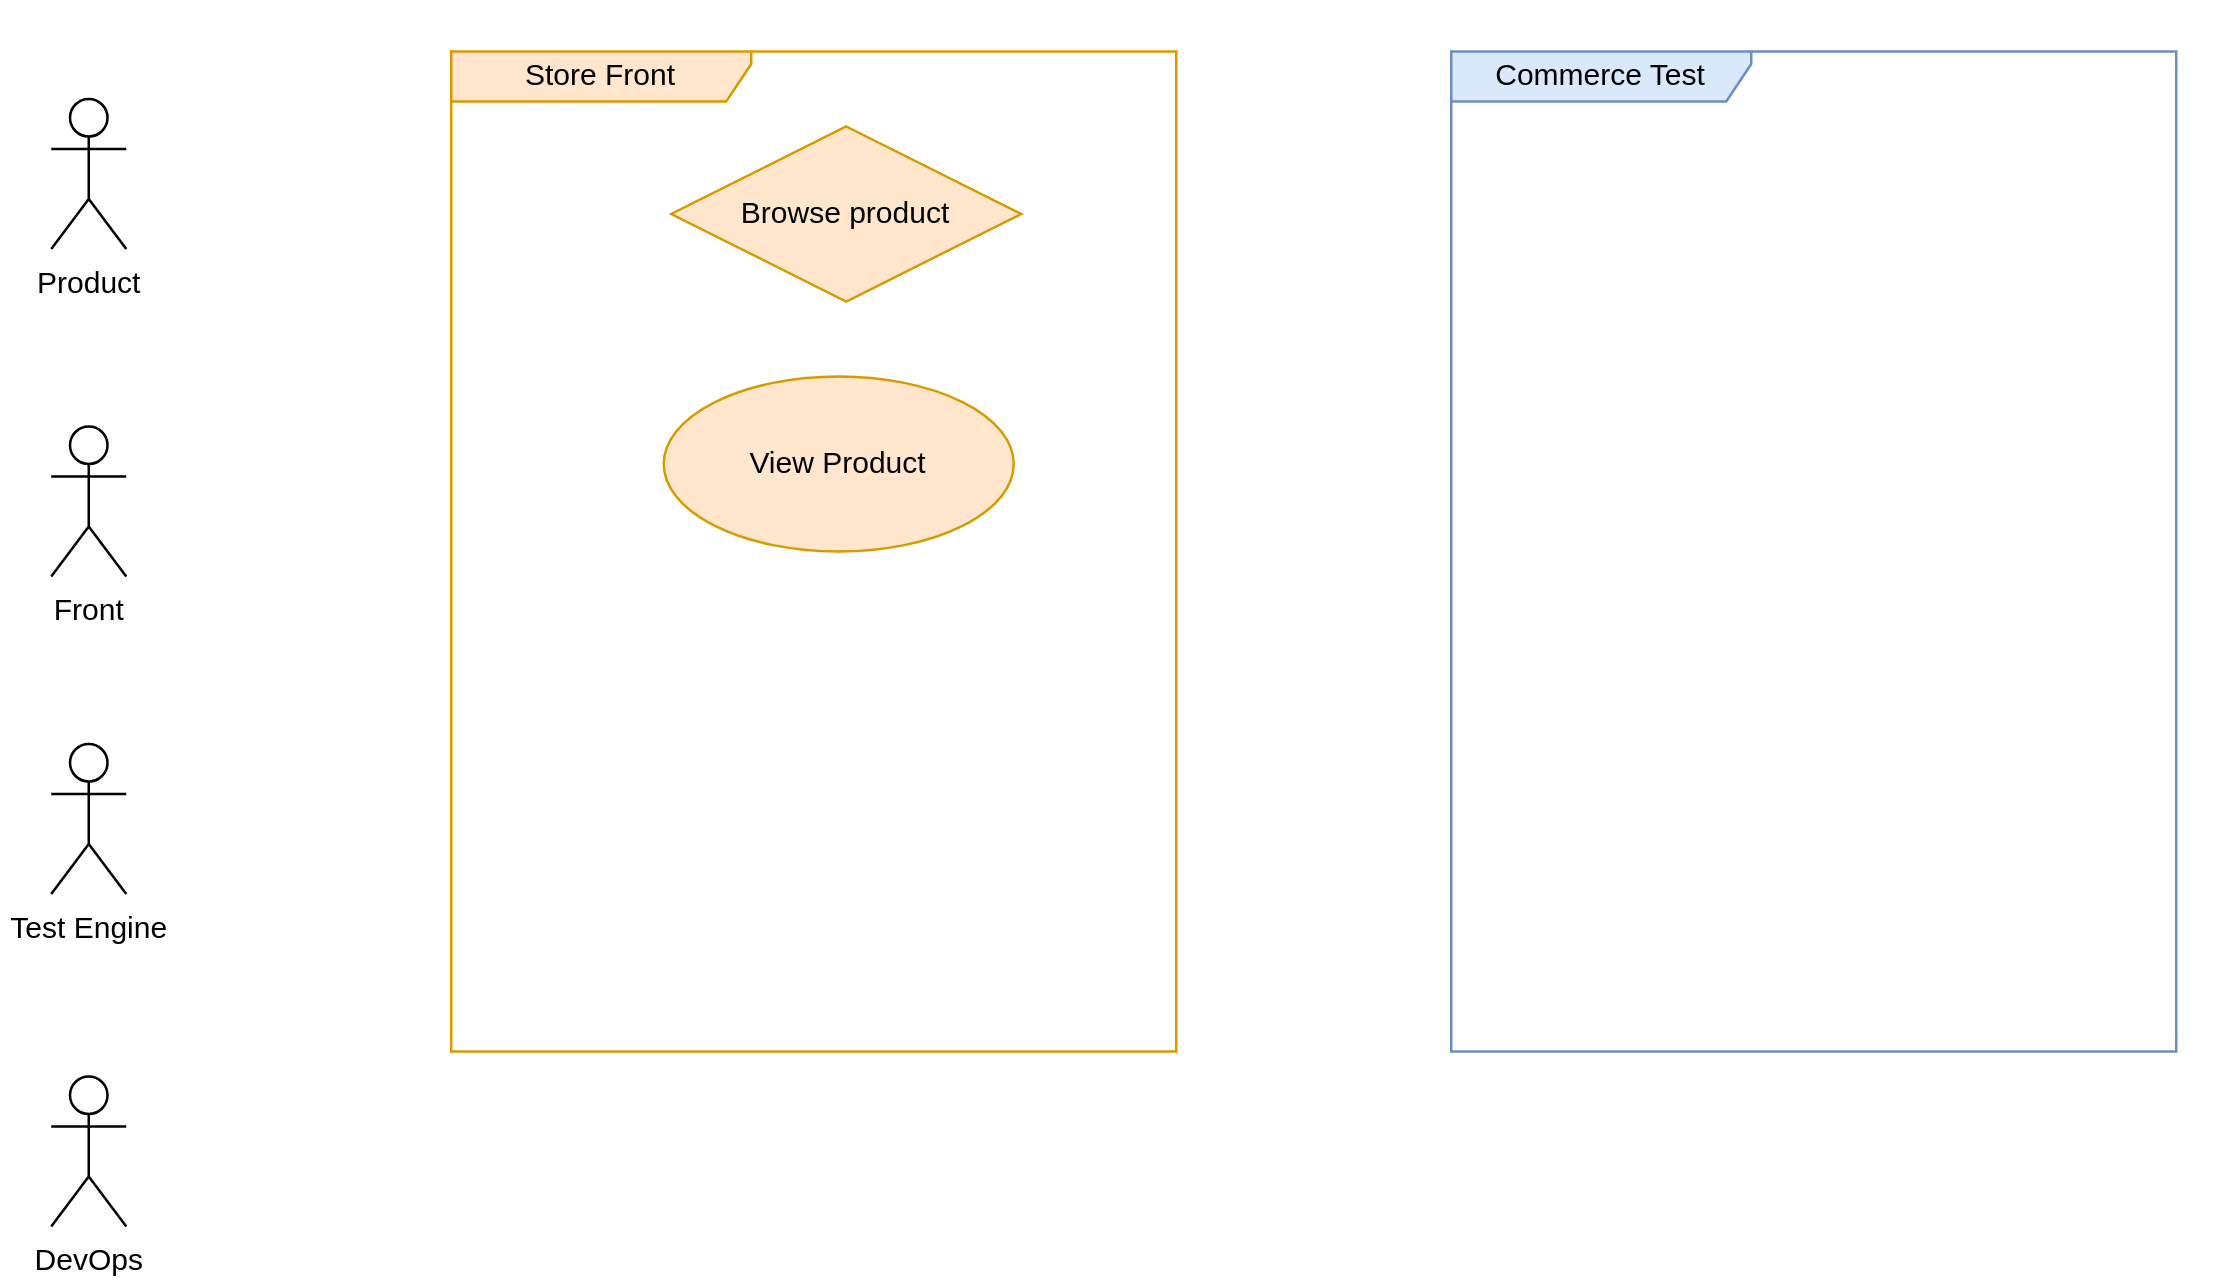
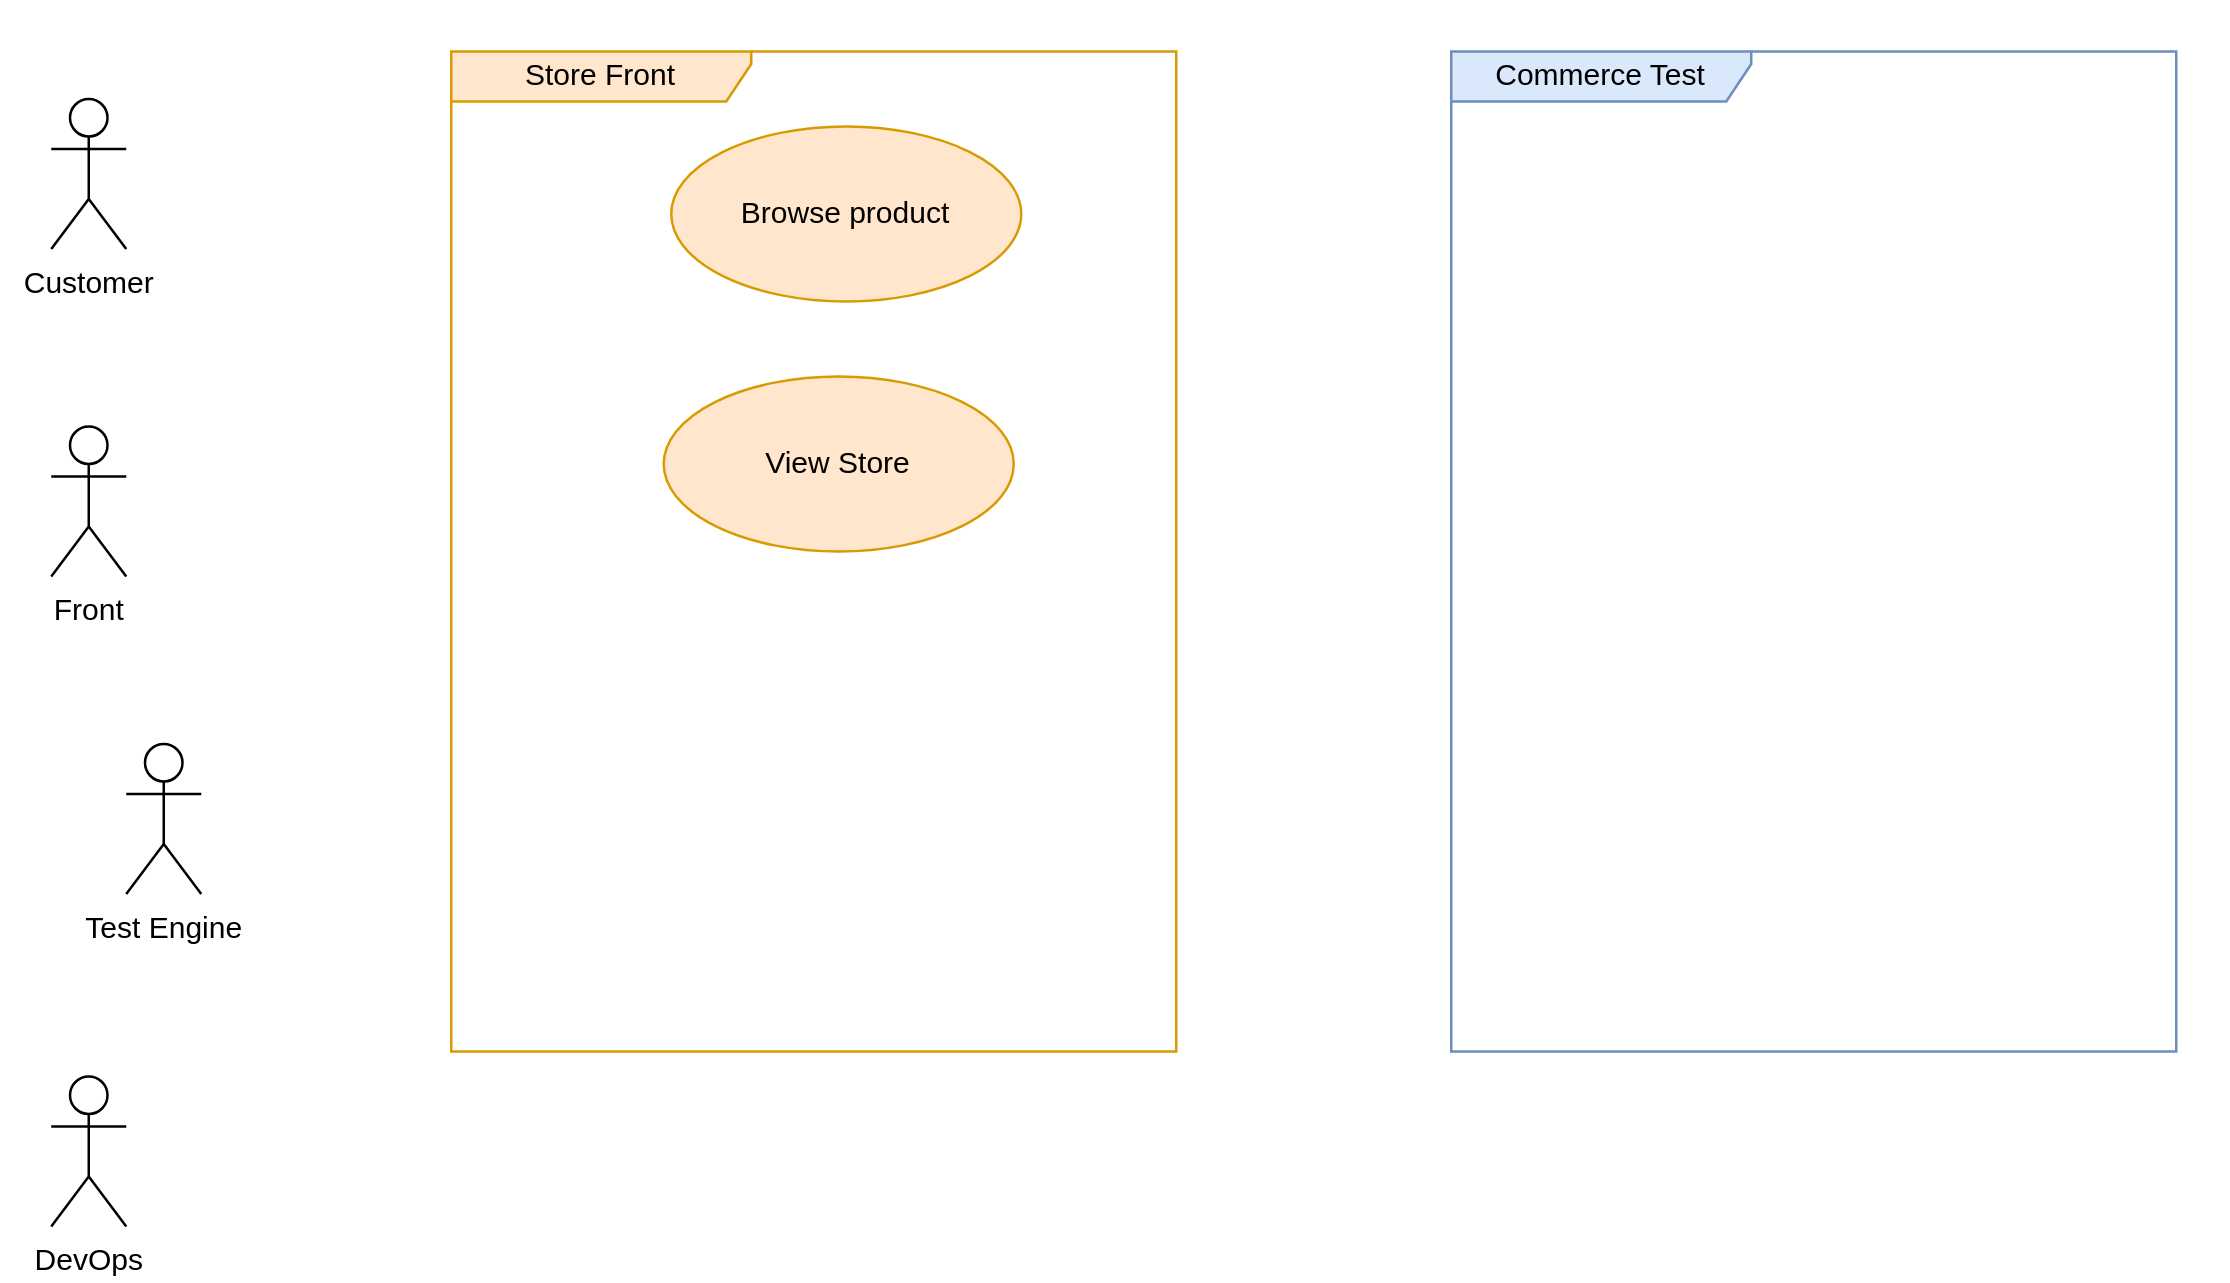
node "Browse product": shape diamond -> ellipse
node "Product": label "Product" -> "Customer"
node "View Product": label "View Product" -> "View Store"
node "Test Engine": moved (89, 819) -> (164, 819)
